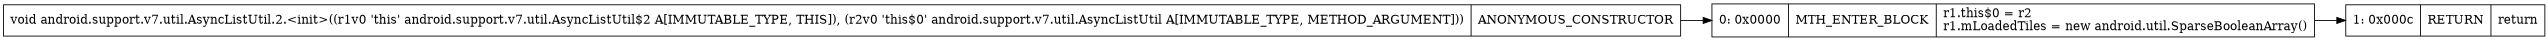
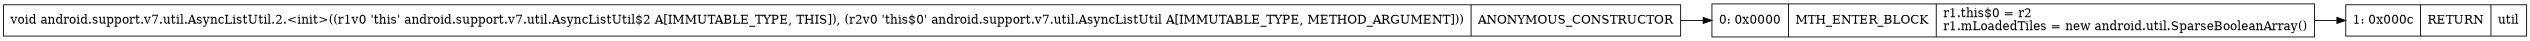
node "1: 0x000c": text "return" -> "util"
